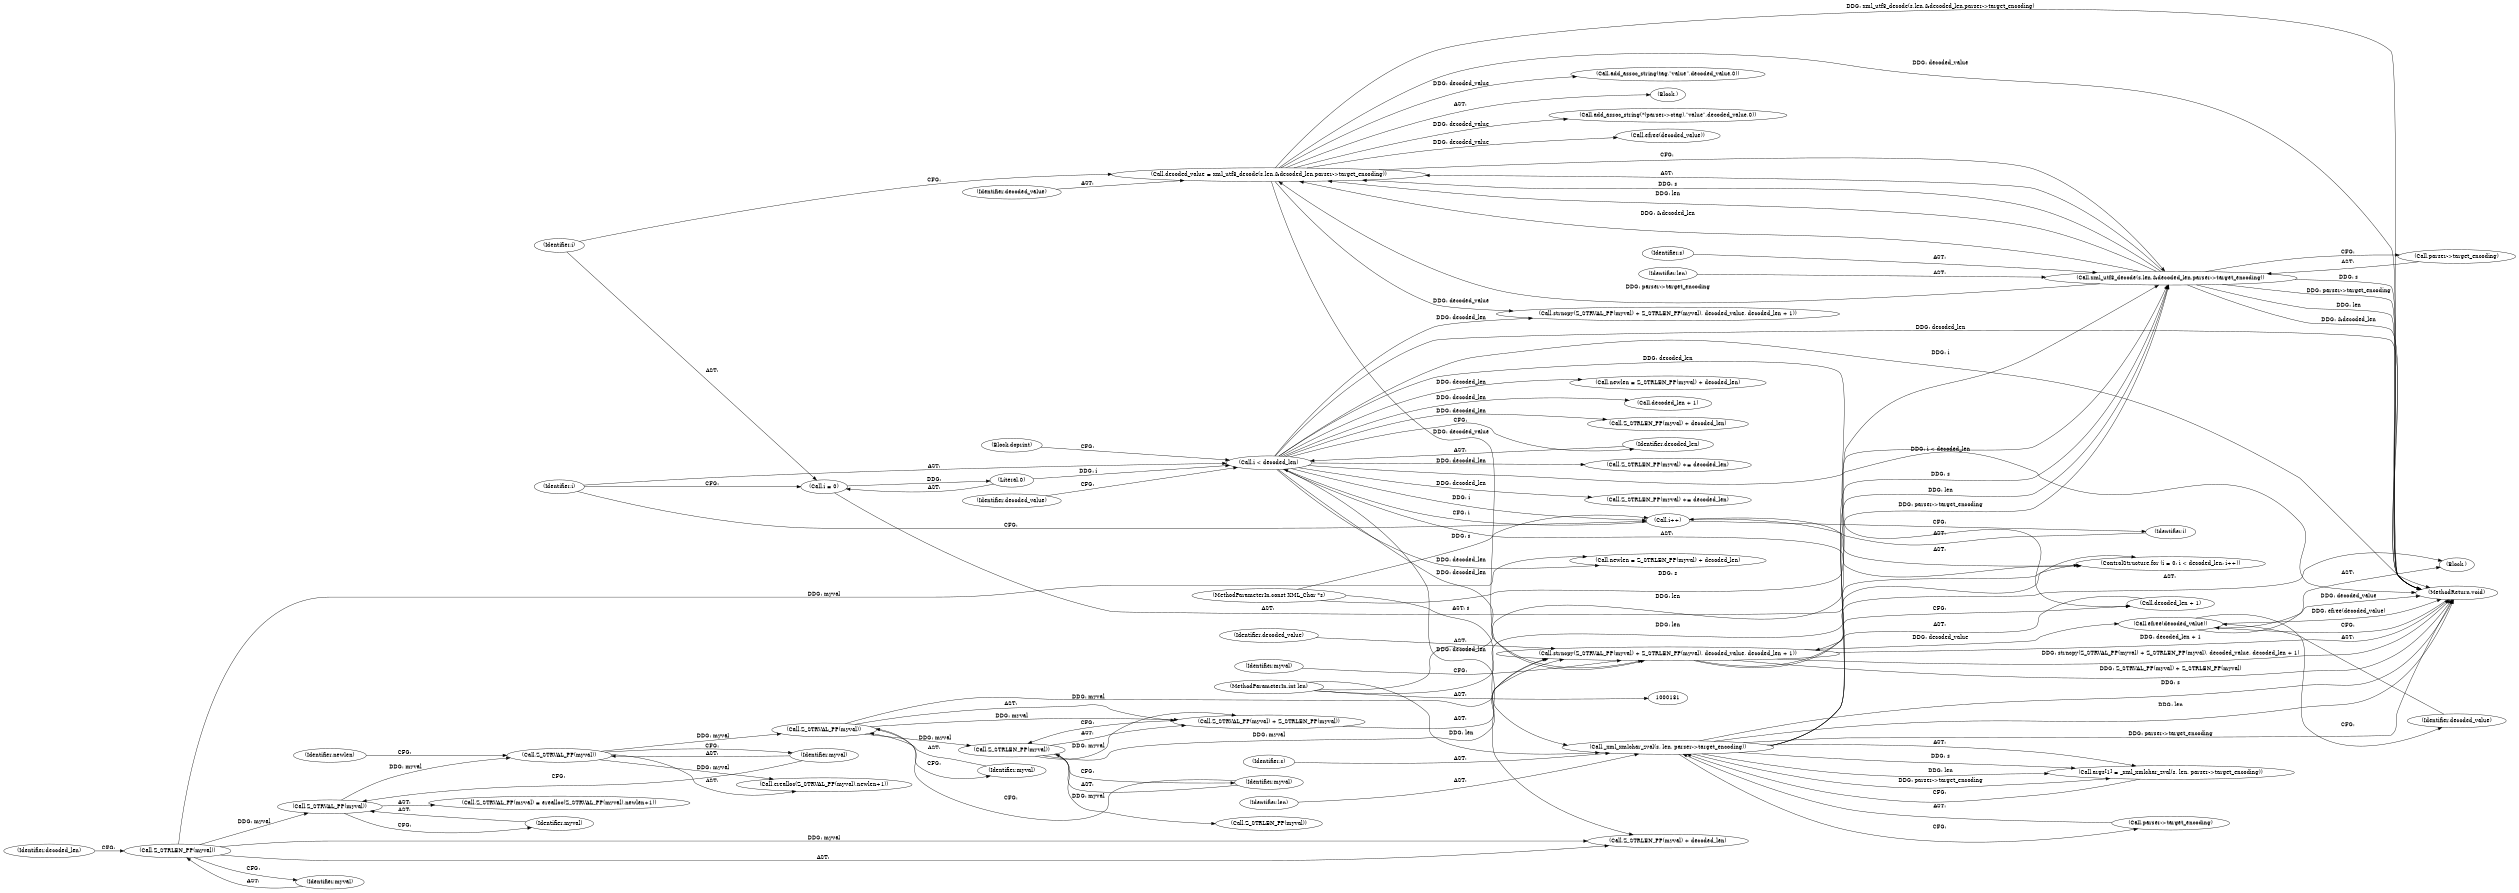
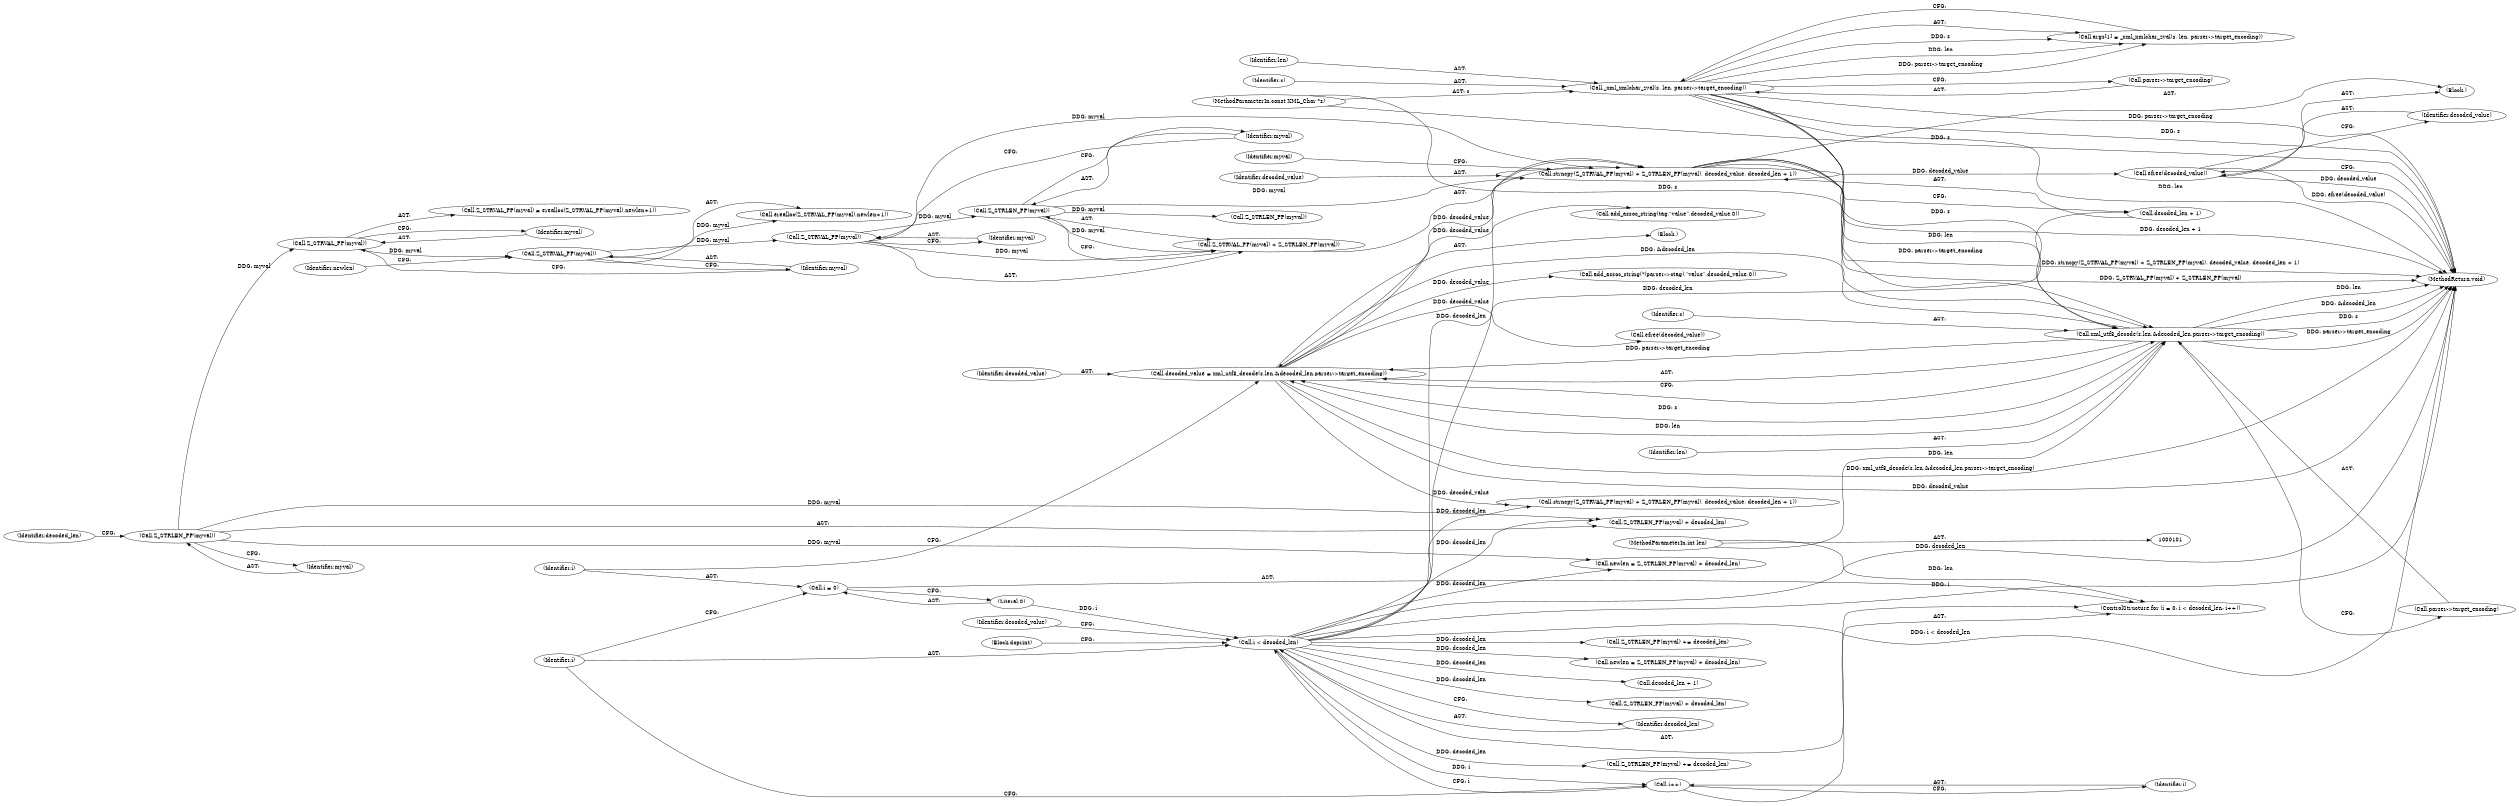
edge "(Call,i = 0)" -> "(Literal,0)": label "DDG: " -> "CFG: "
edge "(MethodParameterIn,const XML_Char *s)" -> "(Call,i++)": now "(MethodParameterIn,const XML_Char *s)" -> "(MethodReturn,void)"
node "1000181": label "1000181" -> "1000101"
edge "(MethodParameterIn,int len)" -> "(Call,_xml_xmlchar_zval(s, len, parser->target_encoding))": removed, label "DDG: len"
